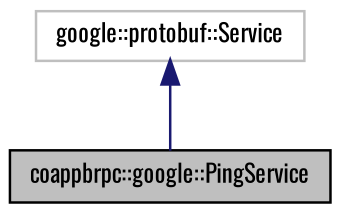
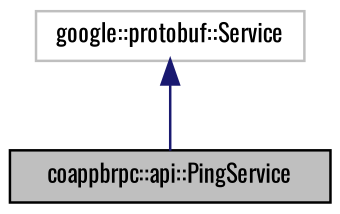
node "coappbrpc::google::PingService": label "coappbrpc::google::PingService" -> "coappbrpc::api::PingService"
